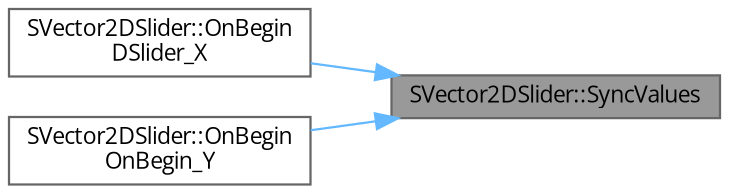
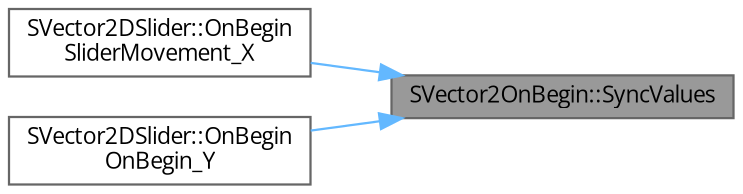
node "SVector2DSlider::OnBegin DSlider_X": label "SVector2DSlider::OnBegin DSlider_X" -> "SVector2DSlider::OnBegin SliderMovement_X"
node "SVector2DSlider::SyncValues": label "SVector2DSlider::SyncValues" -> "SVector2OnBegin::SyncValues"
